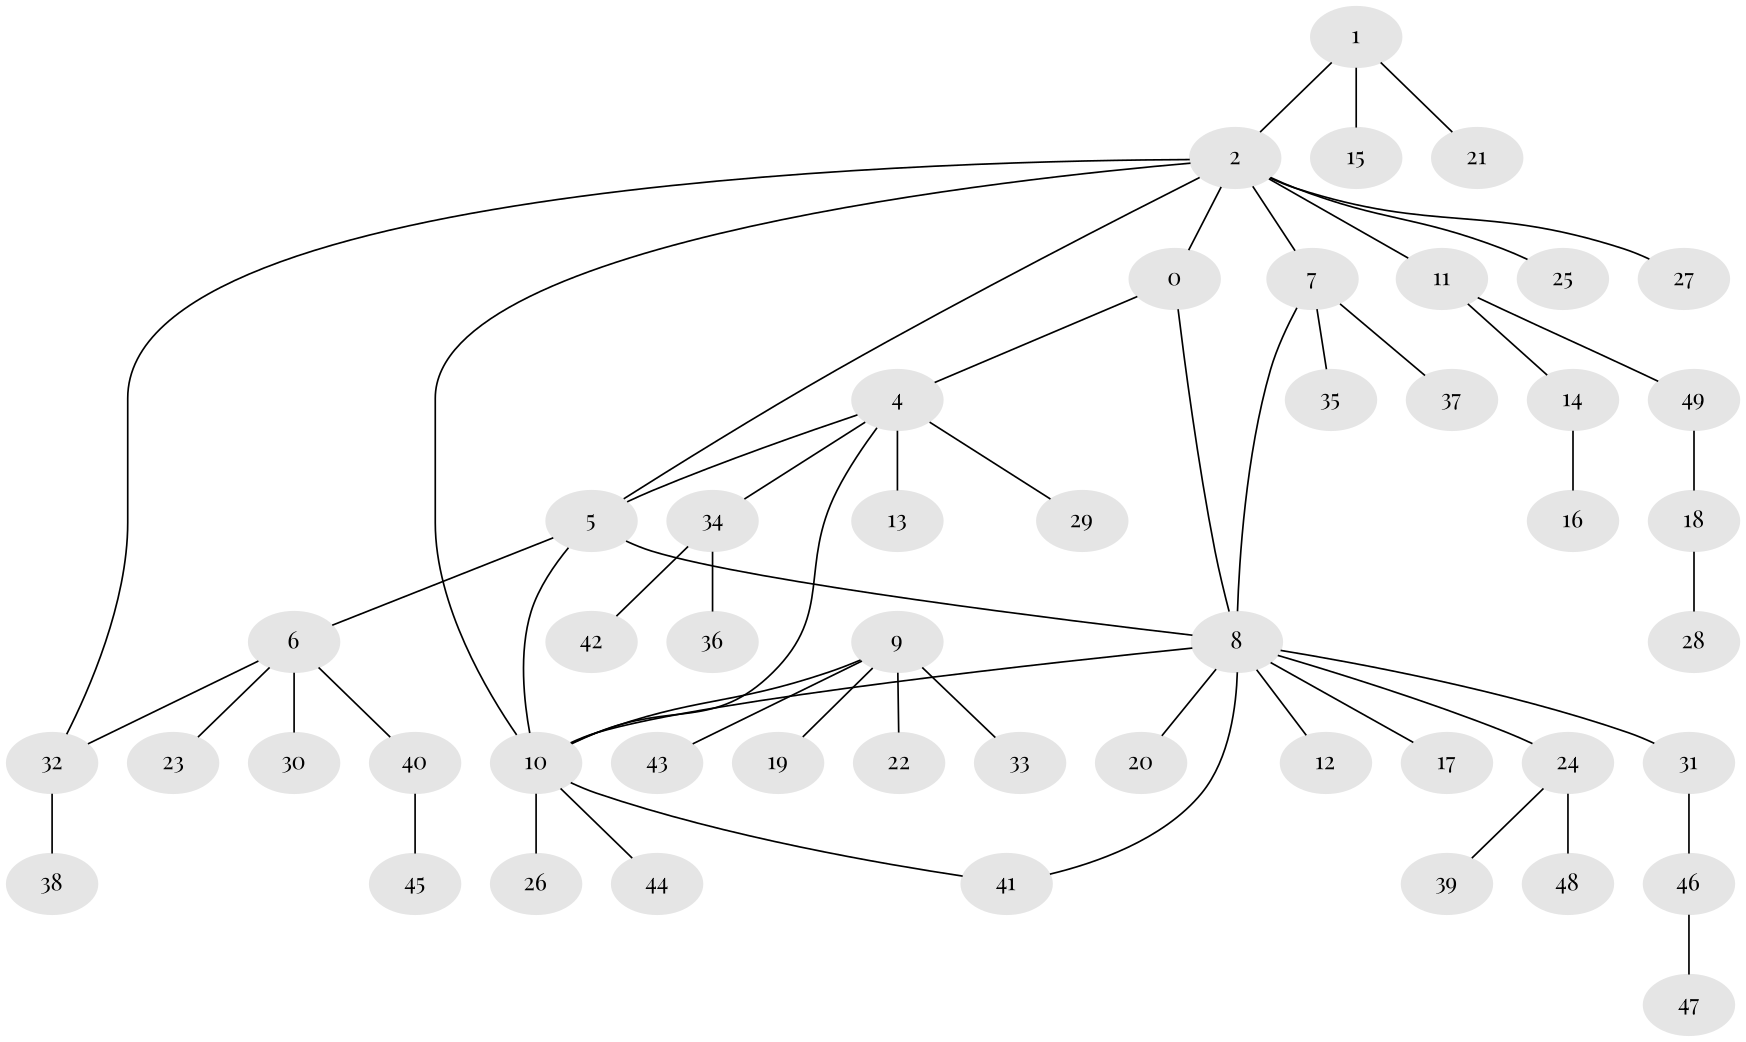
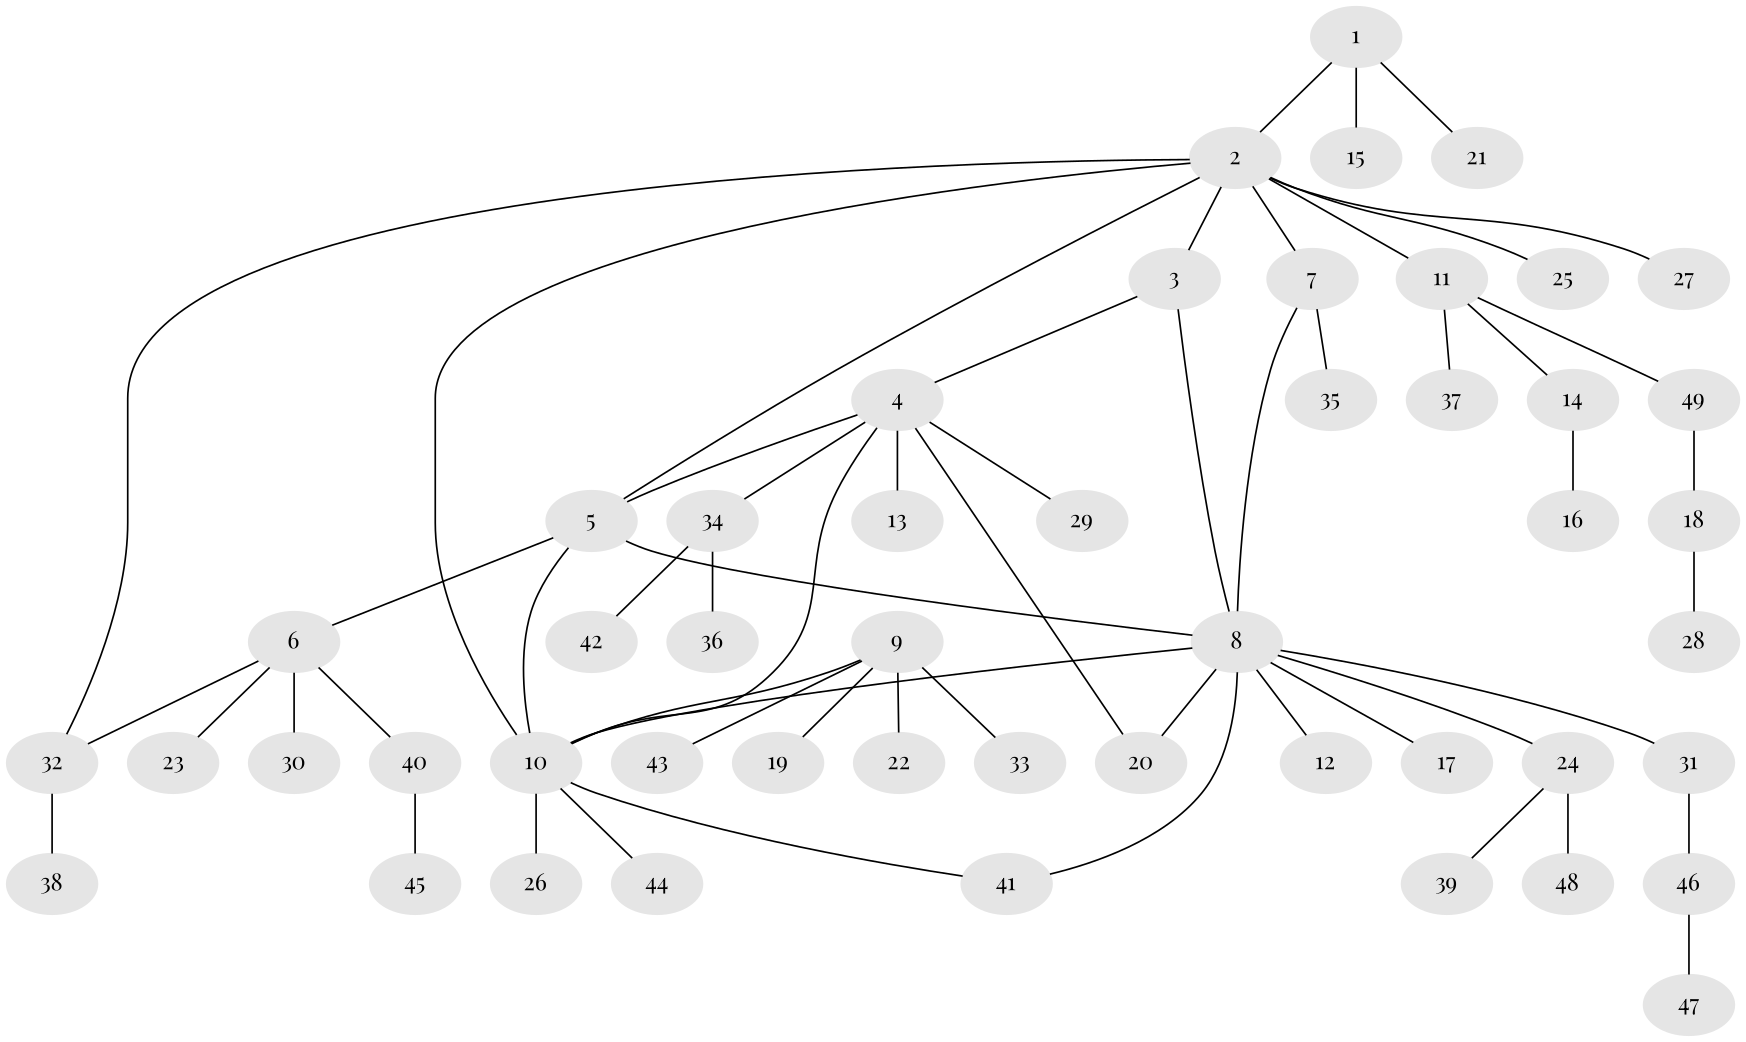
node "0": label "0" -> "3"
edge "7" -- "37": now "11" -- "37"
edge "4" -- "20": added
